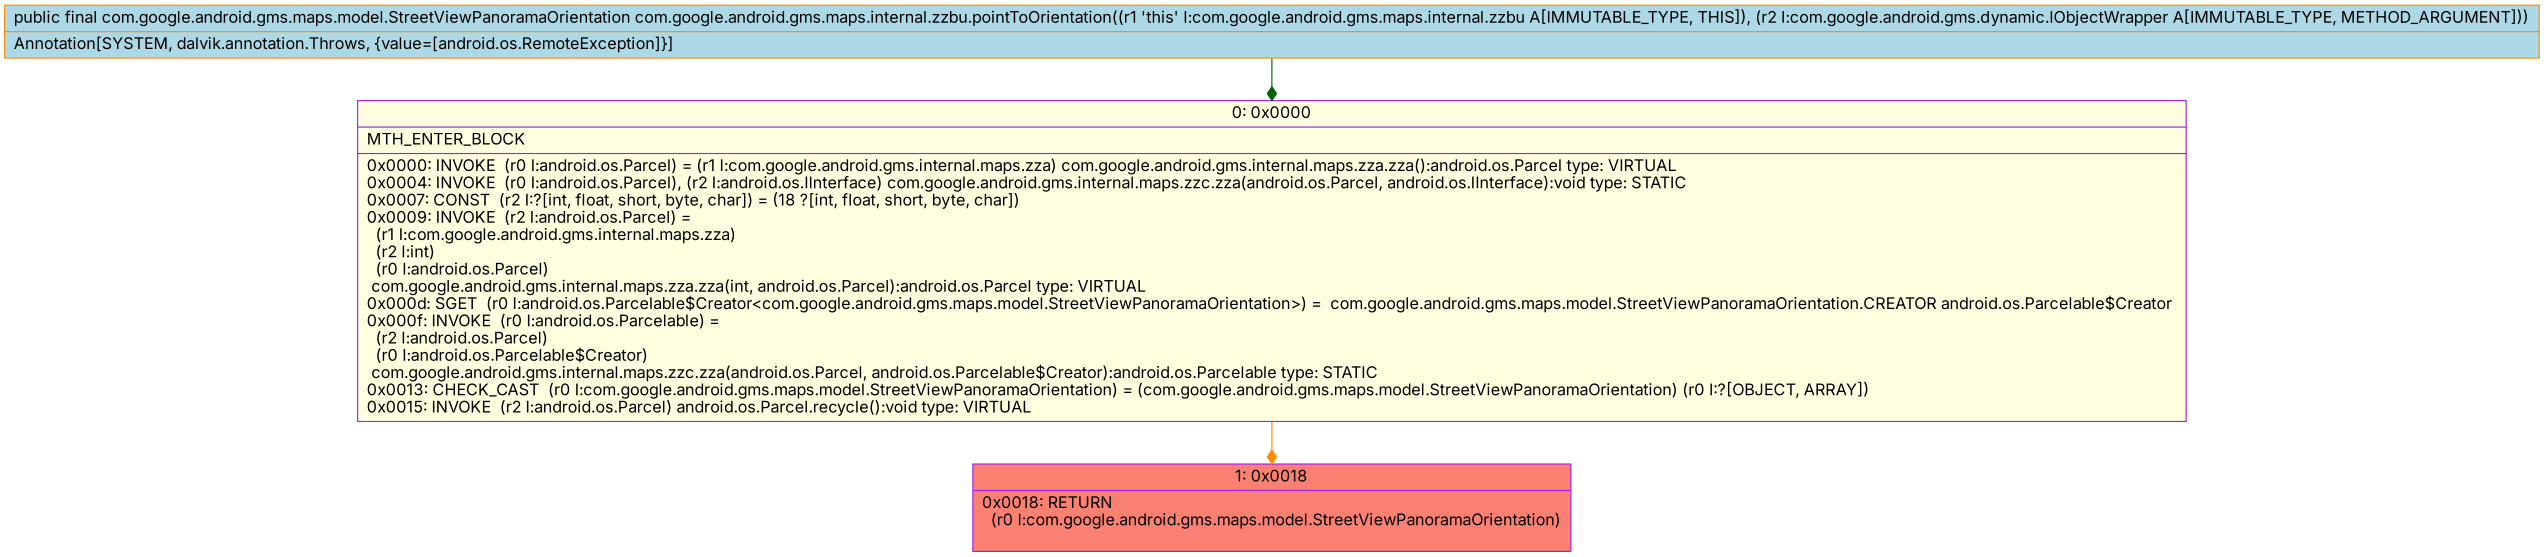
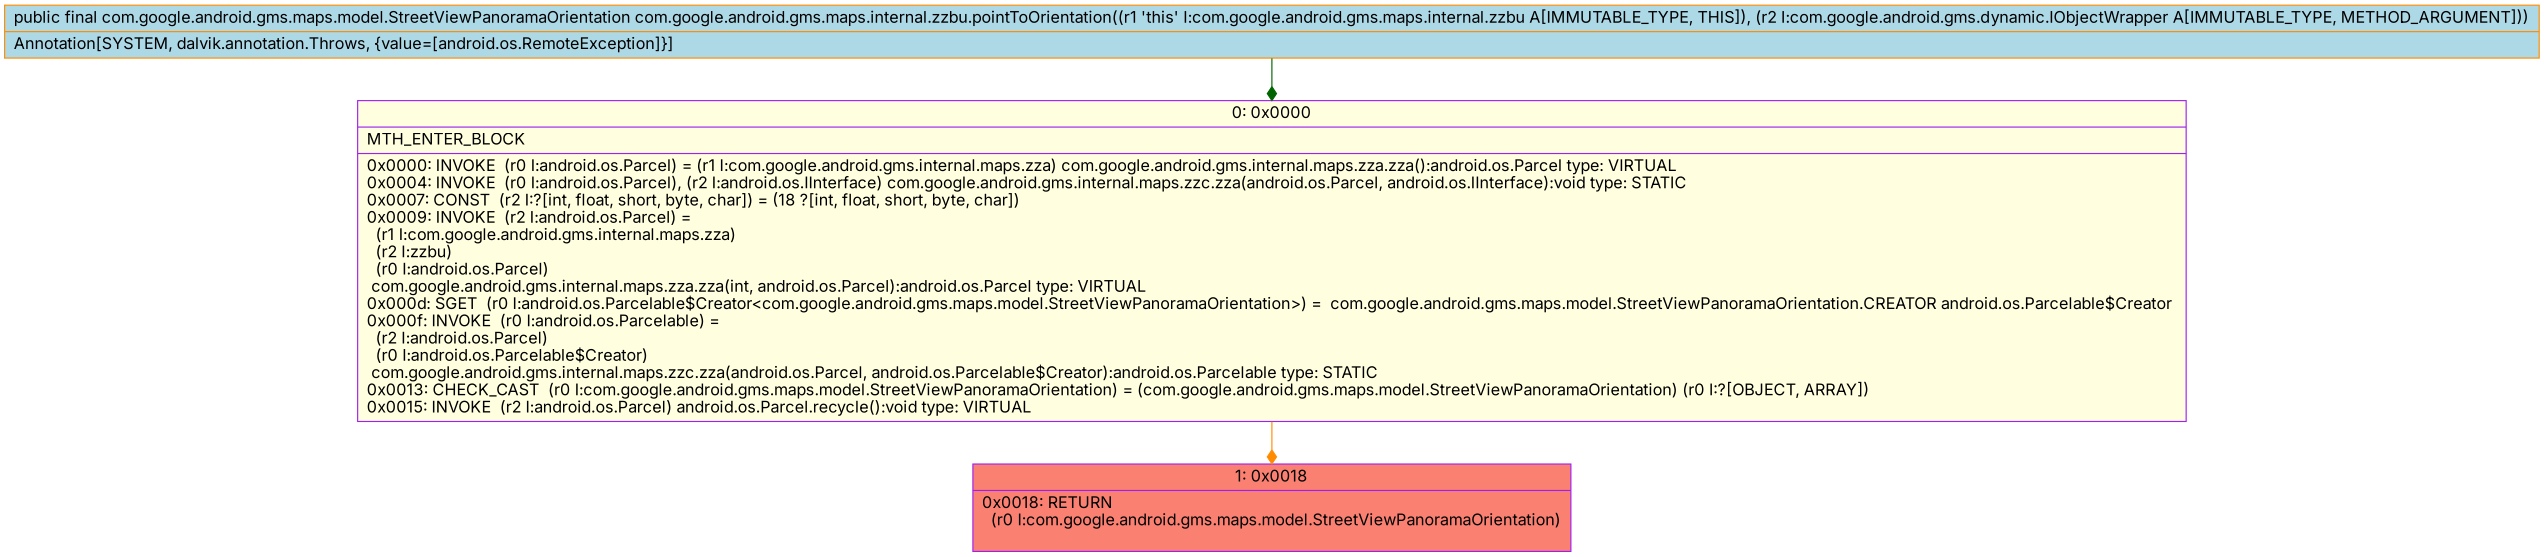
node "0: 0x0000": text "(r2 I:int)" -> "(r2 I:zzbu)"
